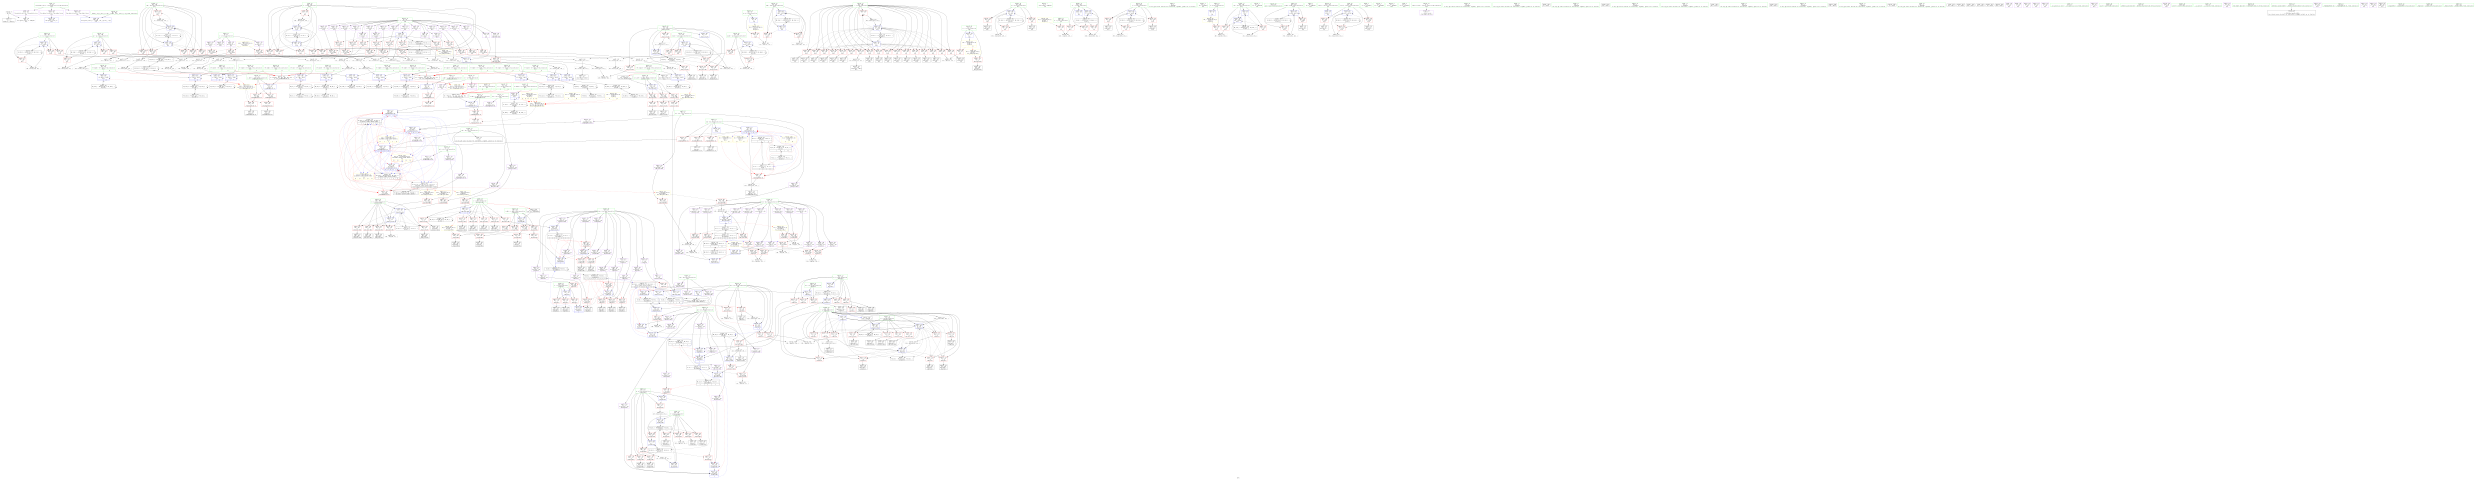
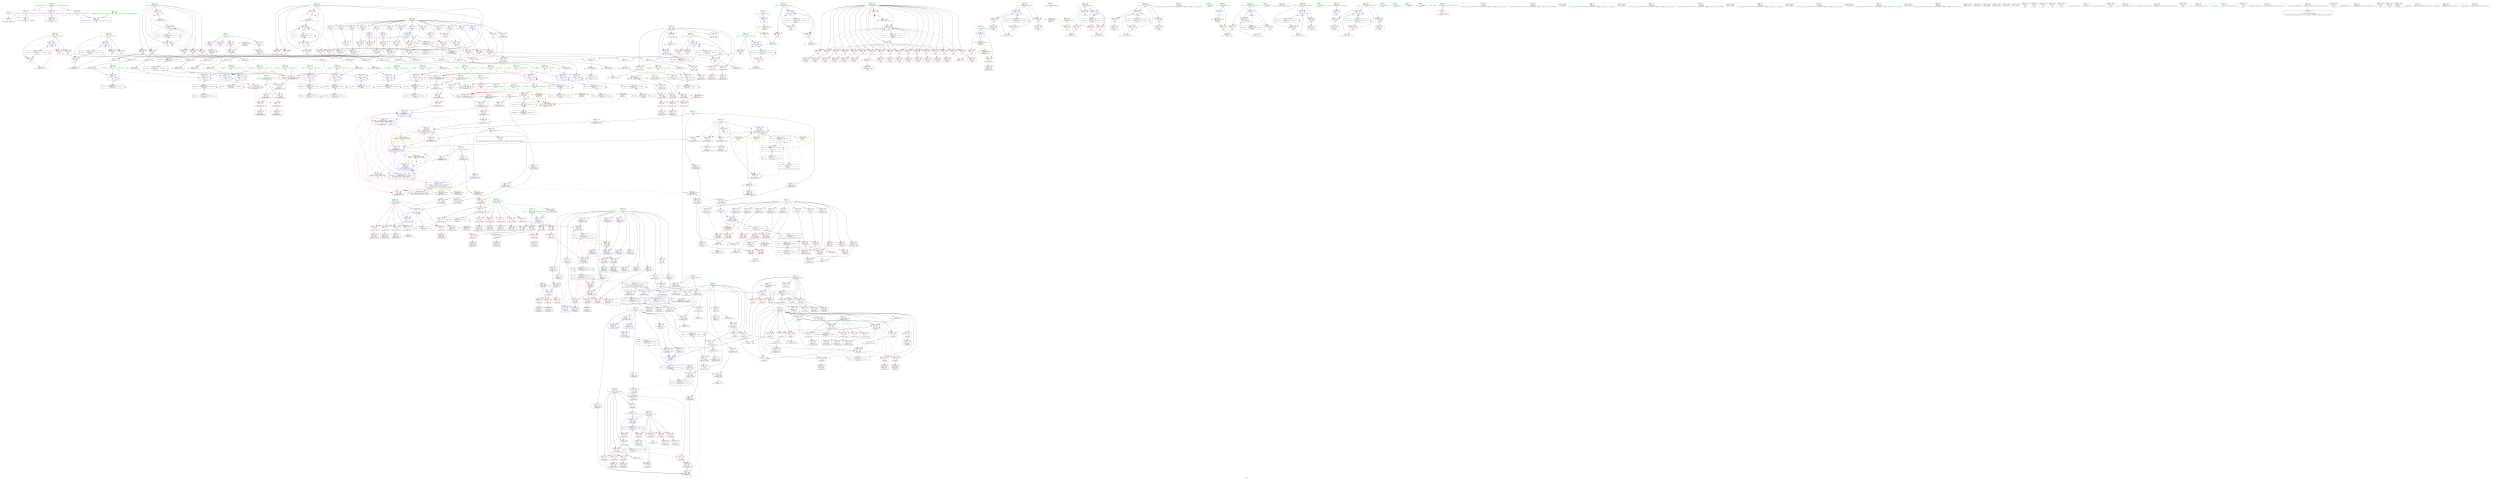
node "NodeID: 633": added
